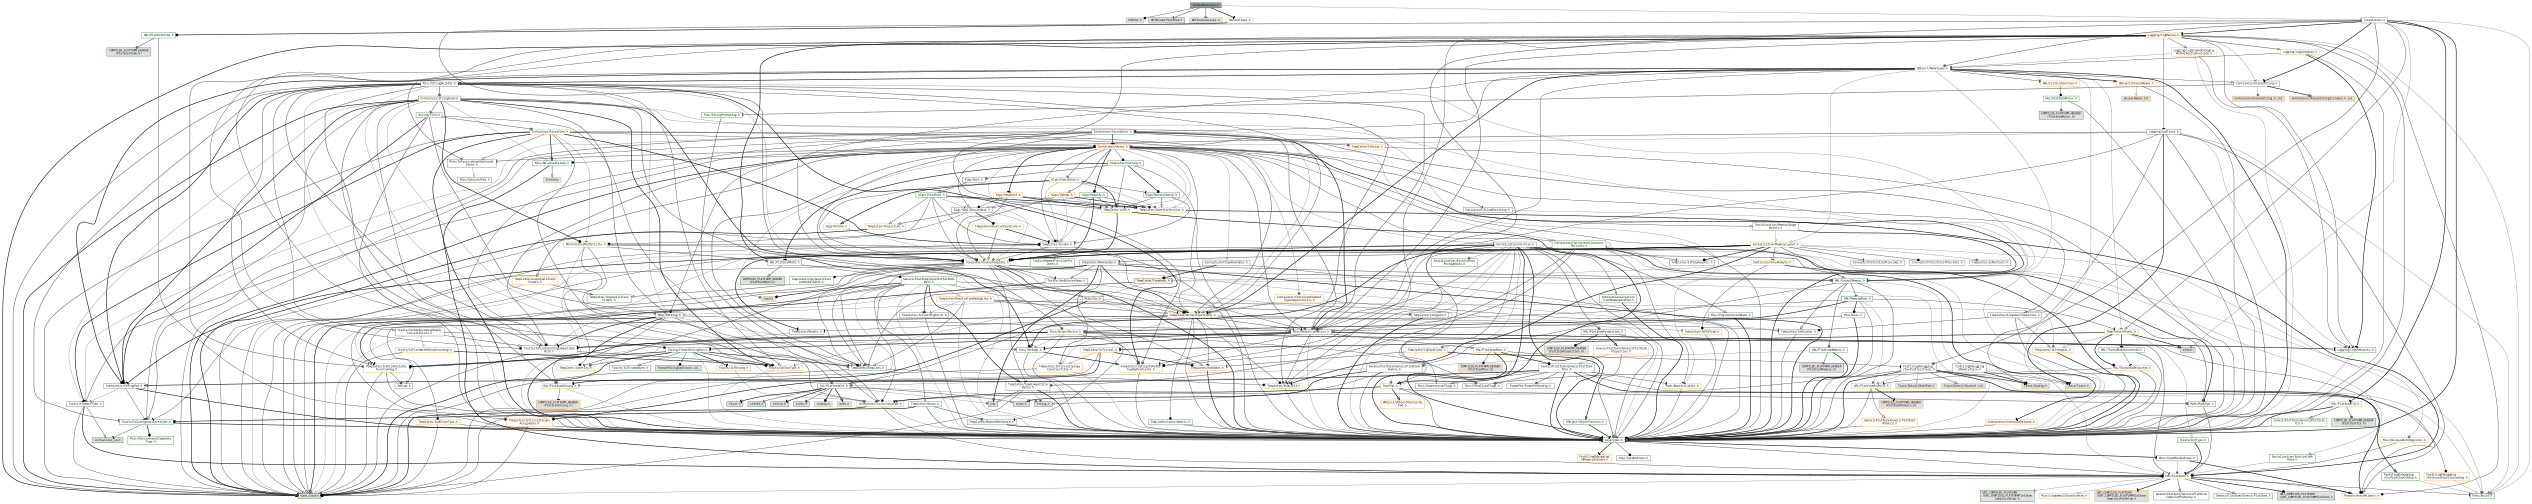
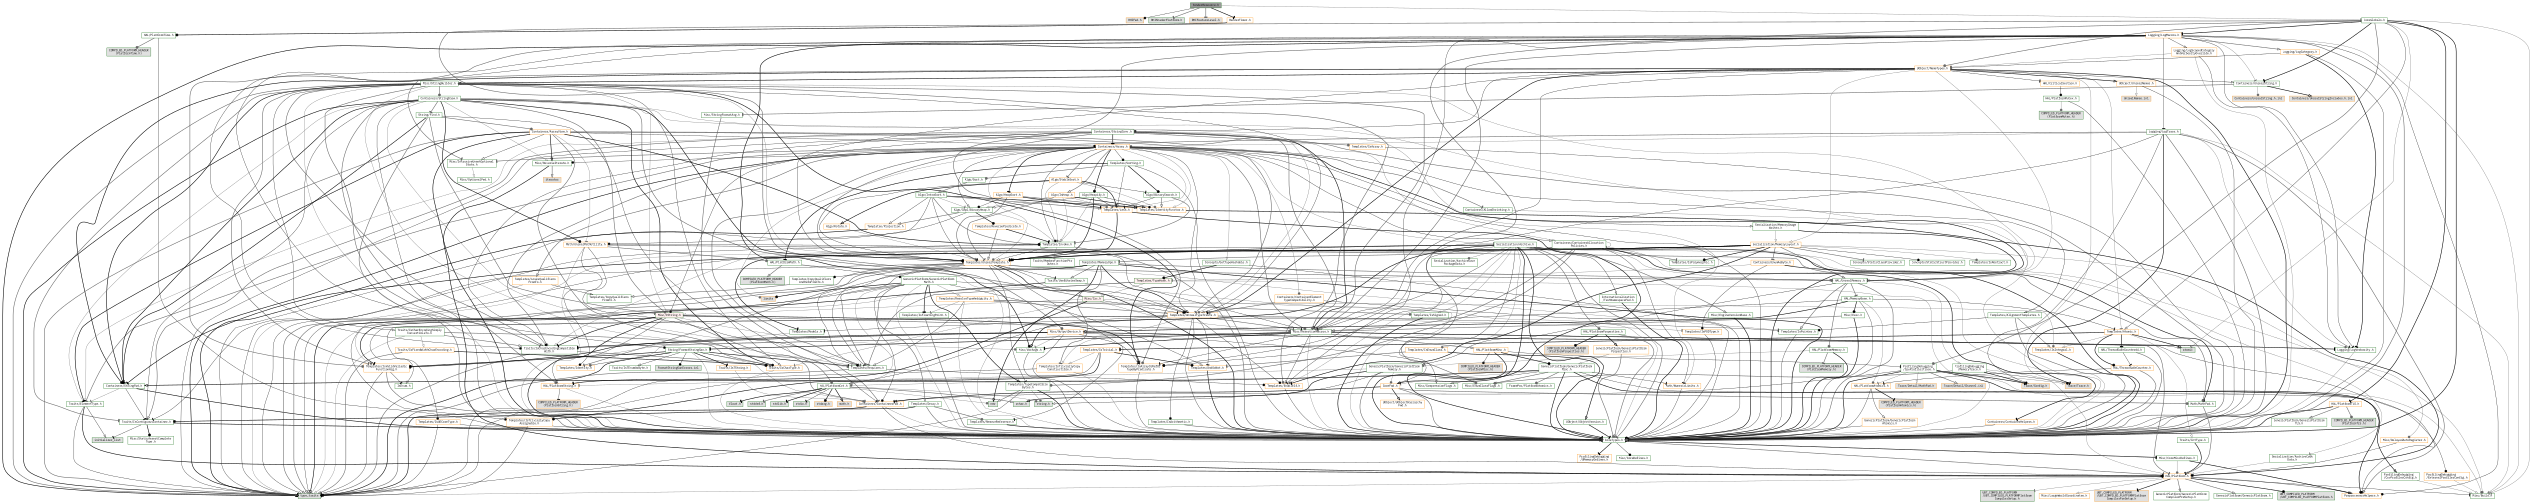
edge "Misc/VarArgs.h" -> "Templates/IsArrayOrRefOf TypeByPredicate.h": now "Misc/CString.h" -> "Templates/IsArrayOrRefOf TypeByPredicate.h"
node "FramePro/FrameProConfig.h": label "FramePro/FrameProConfig.h" -> "FramePro/PlatformAtomics.h"
